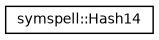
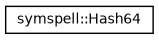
node "symspell::Hash14": label "symspell::Hash14" -> "symspell::Hash64"
